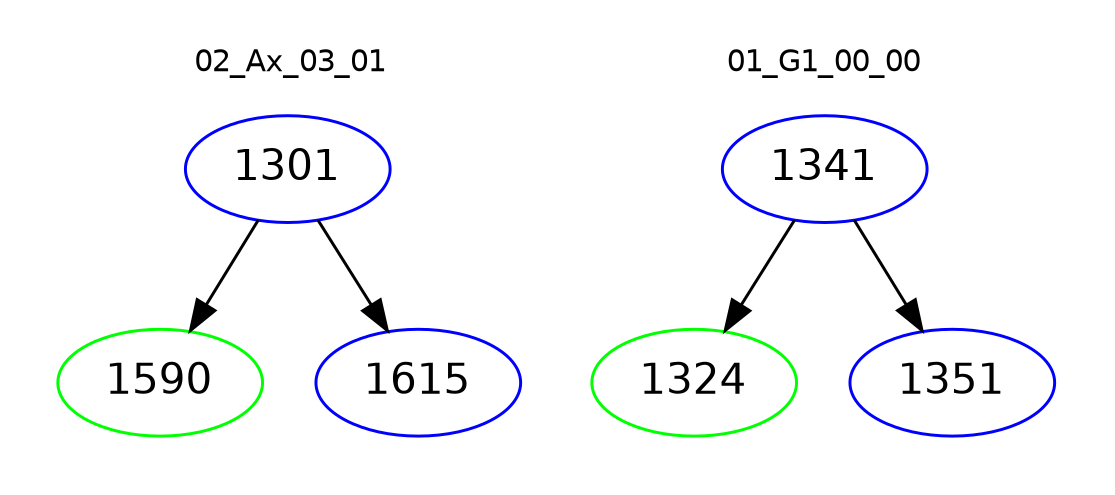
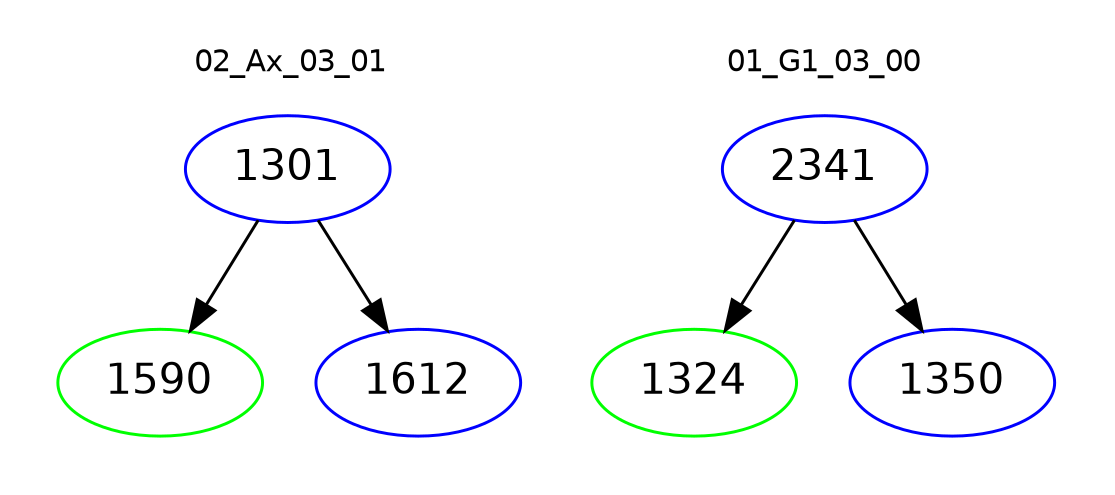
cluster "01_G1_00_00": label "01_G1_00_00" -> "01_G1_03_00"
node "1341": label "1341" -> "2341"
node "1615": label "1615" -> "1612"
node "1351": label "1351" -> "1350"
